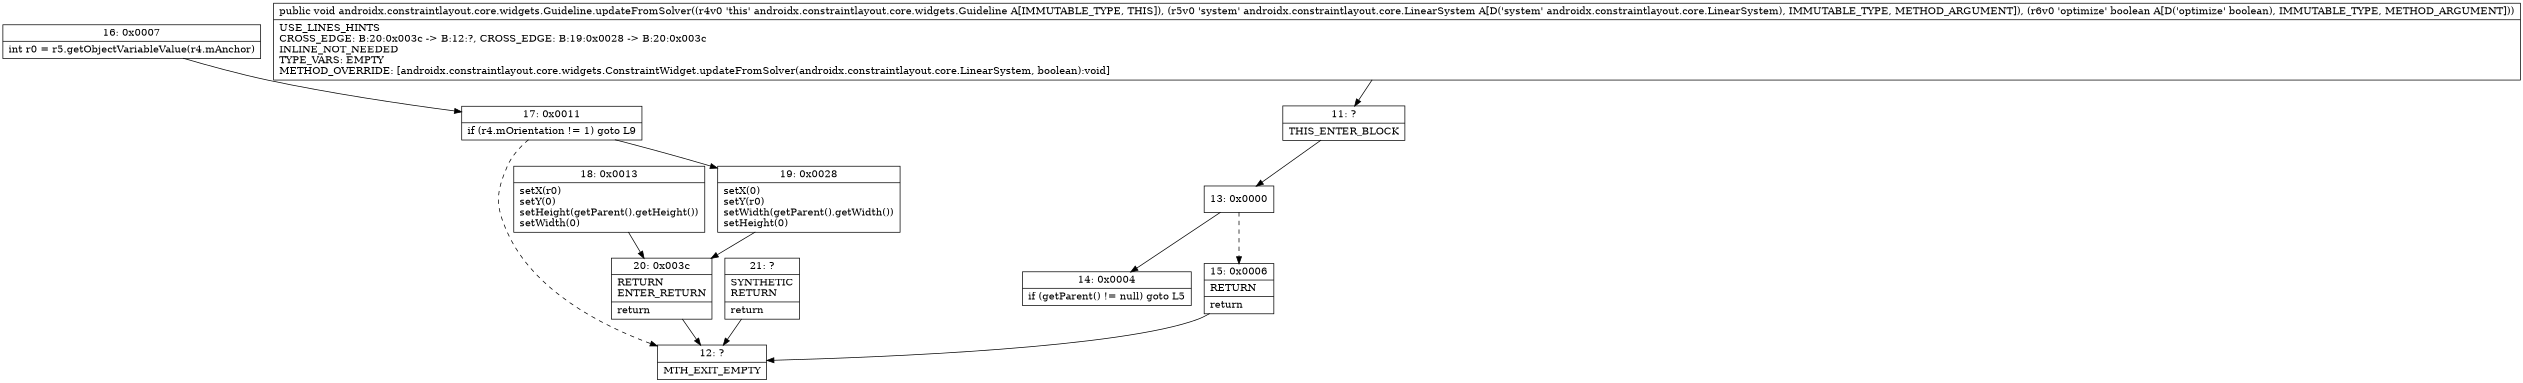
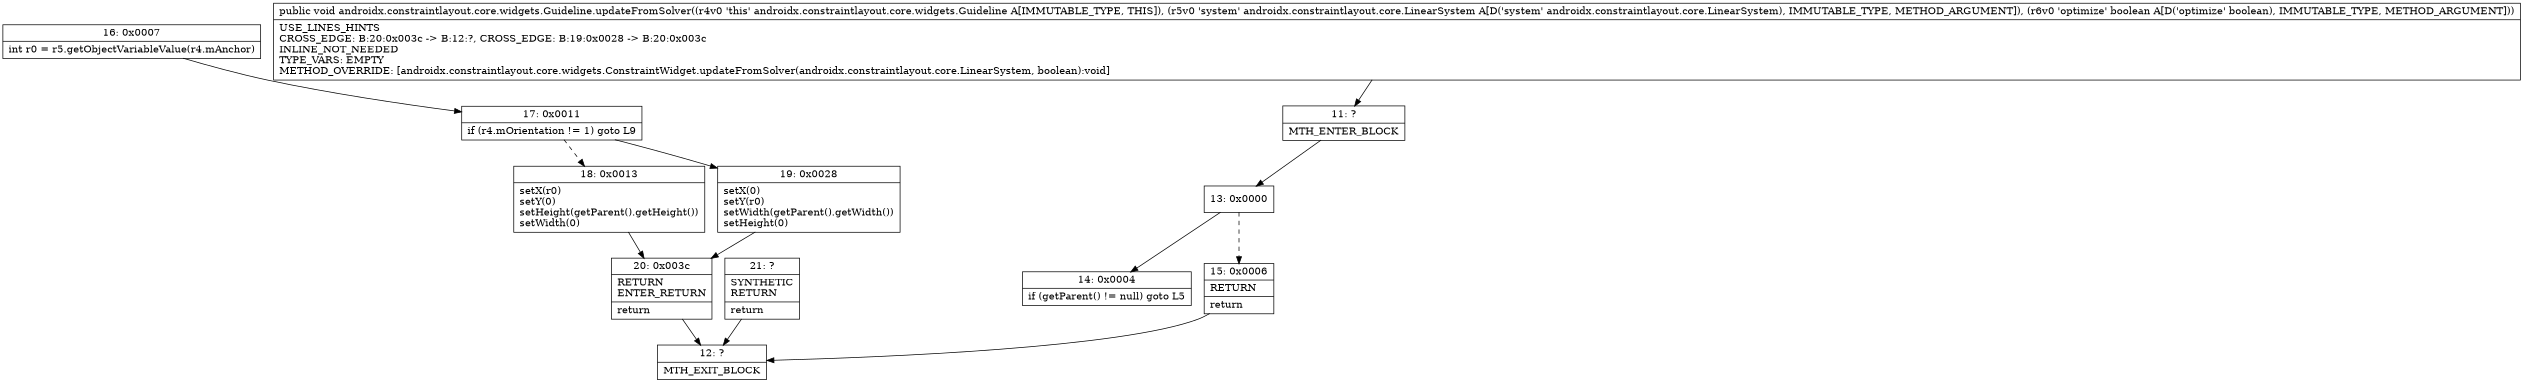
node "11: ?": text "THIS_ENTER_BLOCK" -> "MTH_ENTER_BLOCK"
edge "17: 0x0011" -> "12: ?": now "17: 0x0011" -> "18: 0x0013"
node "12: ?": text "MTH_EXIT_EMPTY" -> "MTH_EXIT_BLOCK"
